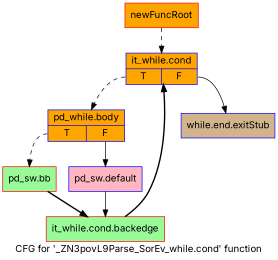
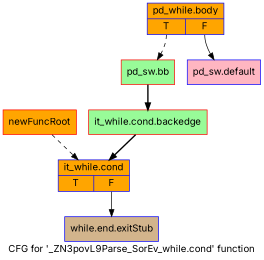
edge "it_while.cond" -> "pd_while.body": removed
edge "pd_sw.default" -> "it_while.cond.backedge": removed
